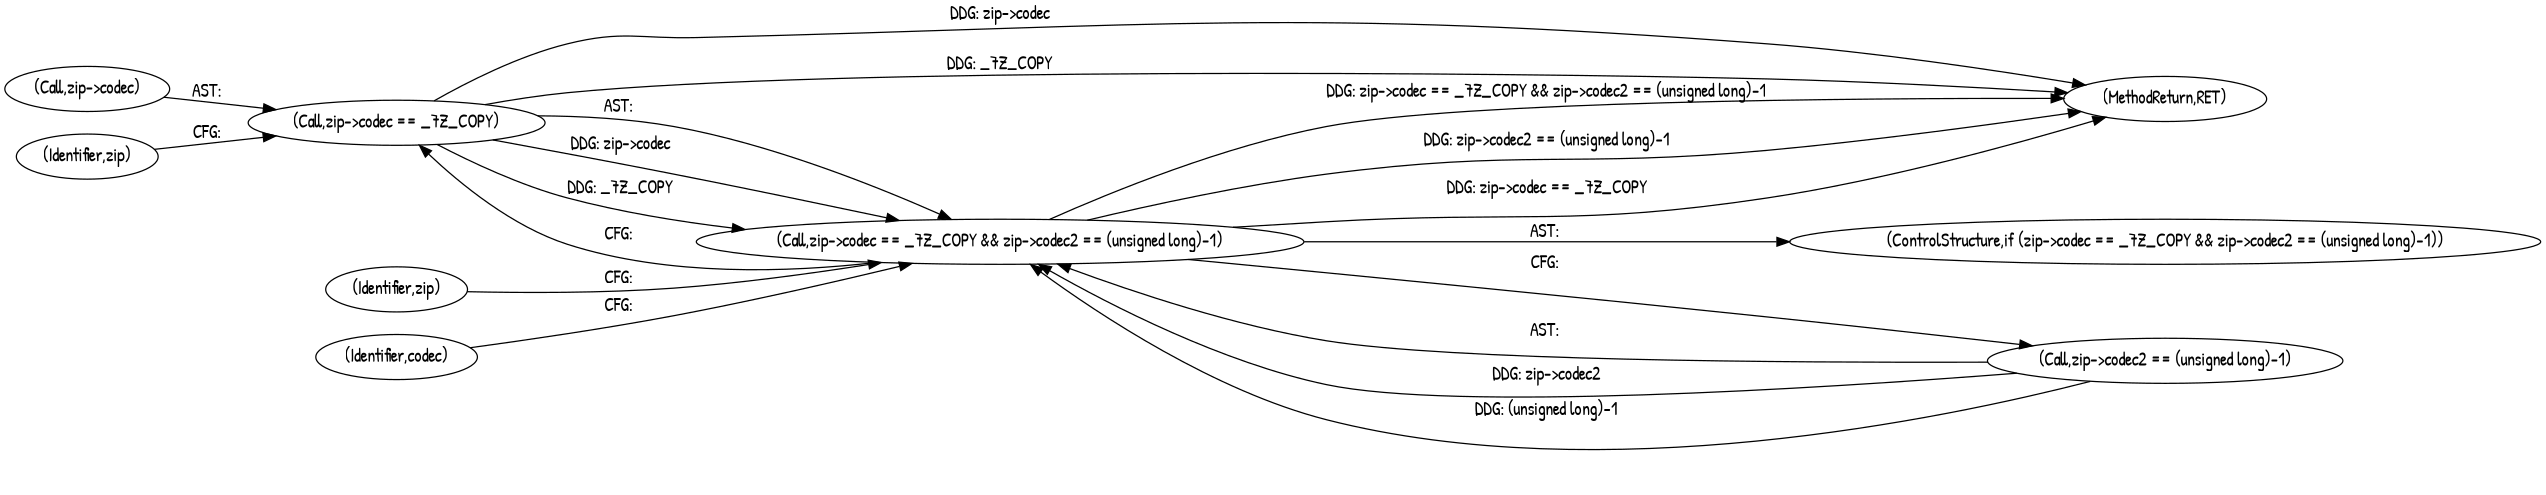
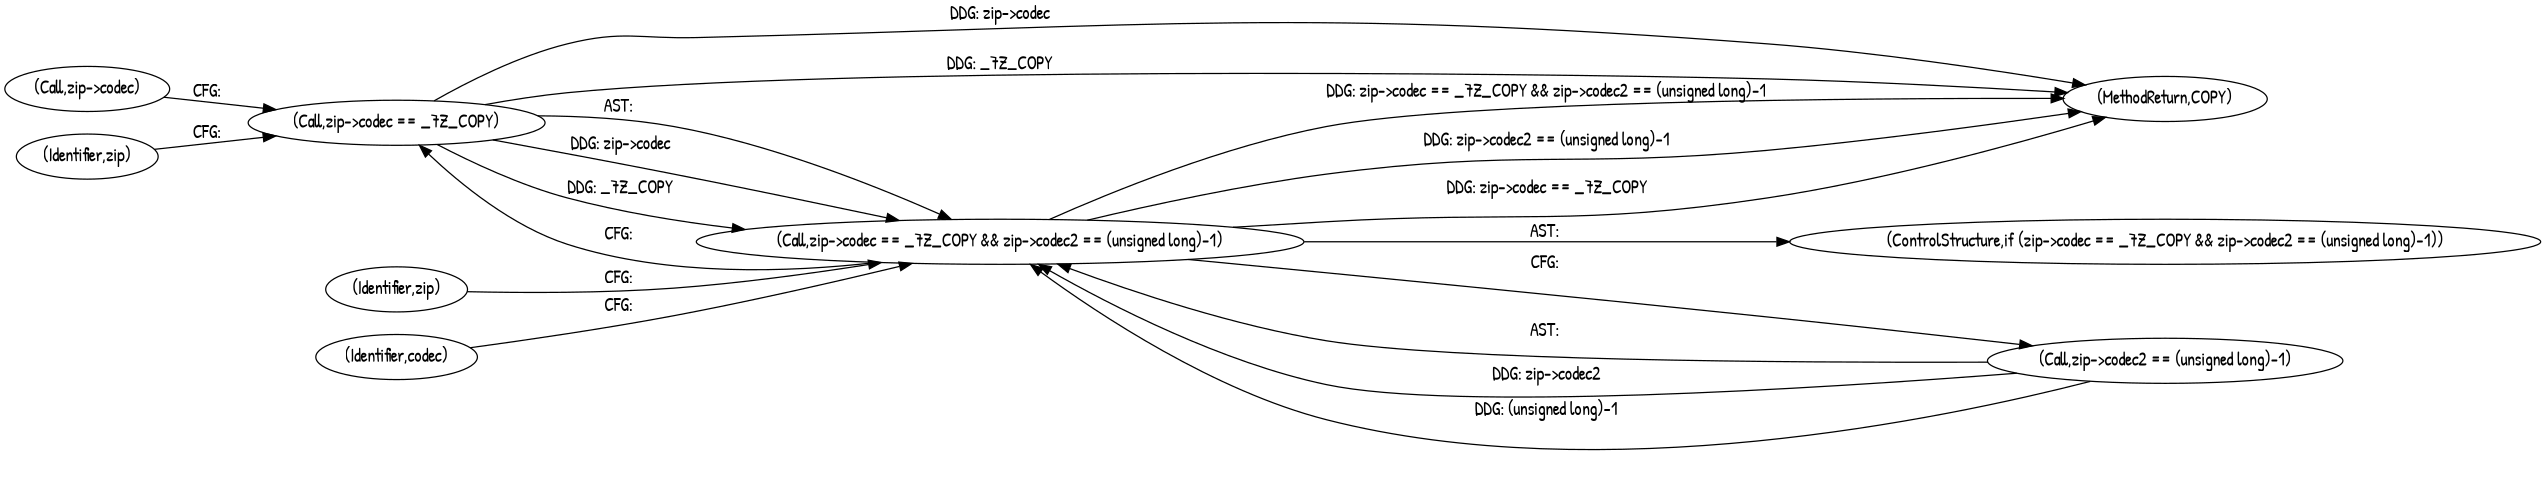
edge "(Call,zip->codec)" -> "(Call,zip->codec == _7Z_COPY)": label "AST: " -> "CFG: "
node "(MethodReturn,RET)": label "(MethodReturn,RET)" -> "(MethodReturn,COPY)"
